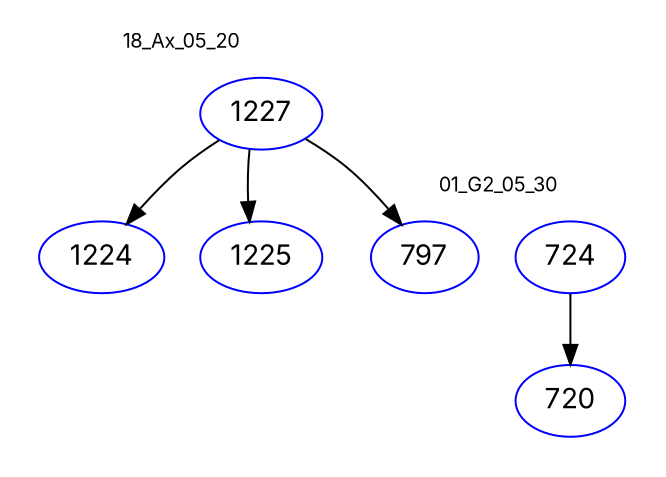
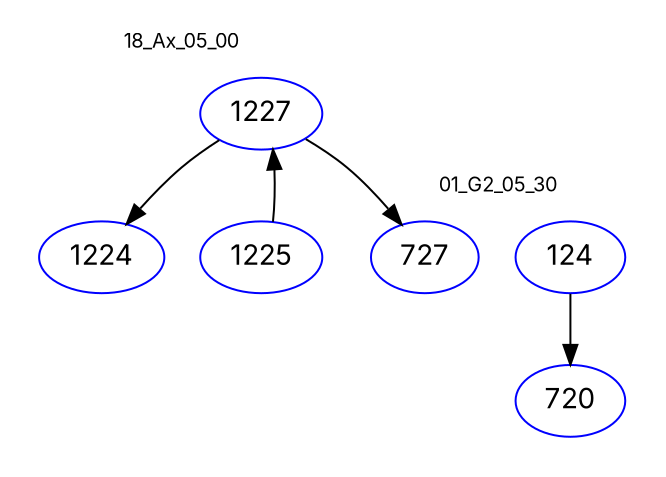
cluster "18_Ax_05_20": label "18_Ax_05_20" -> "18_Ax_05_00"
edge "1227" -> "1225": reversed
node "797": label "797" -> "727"
node "724": label "724" -> "124"
